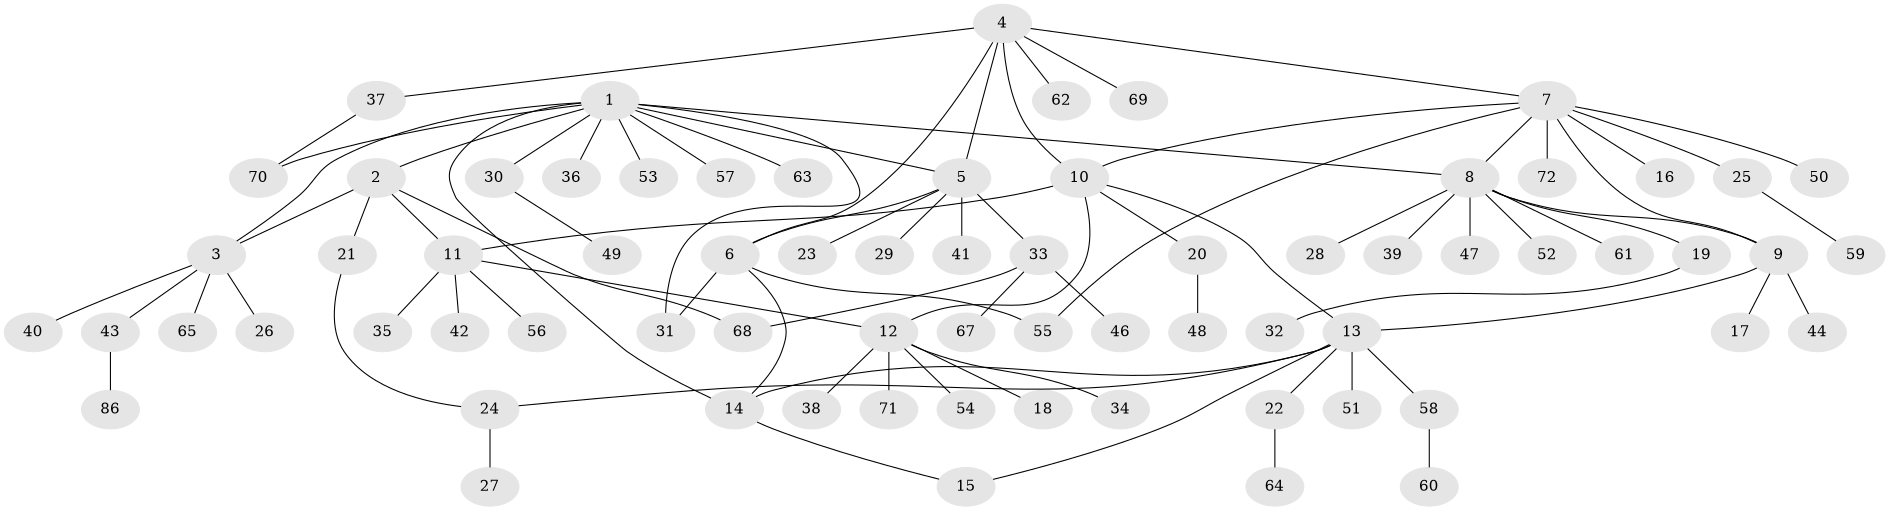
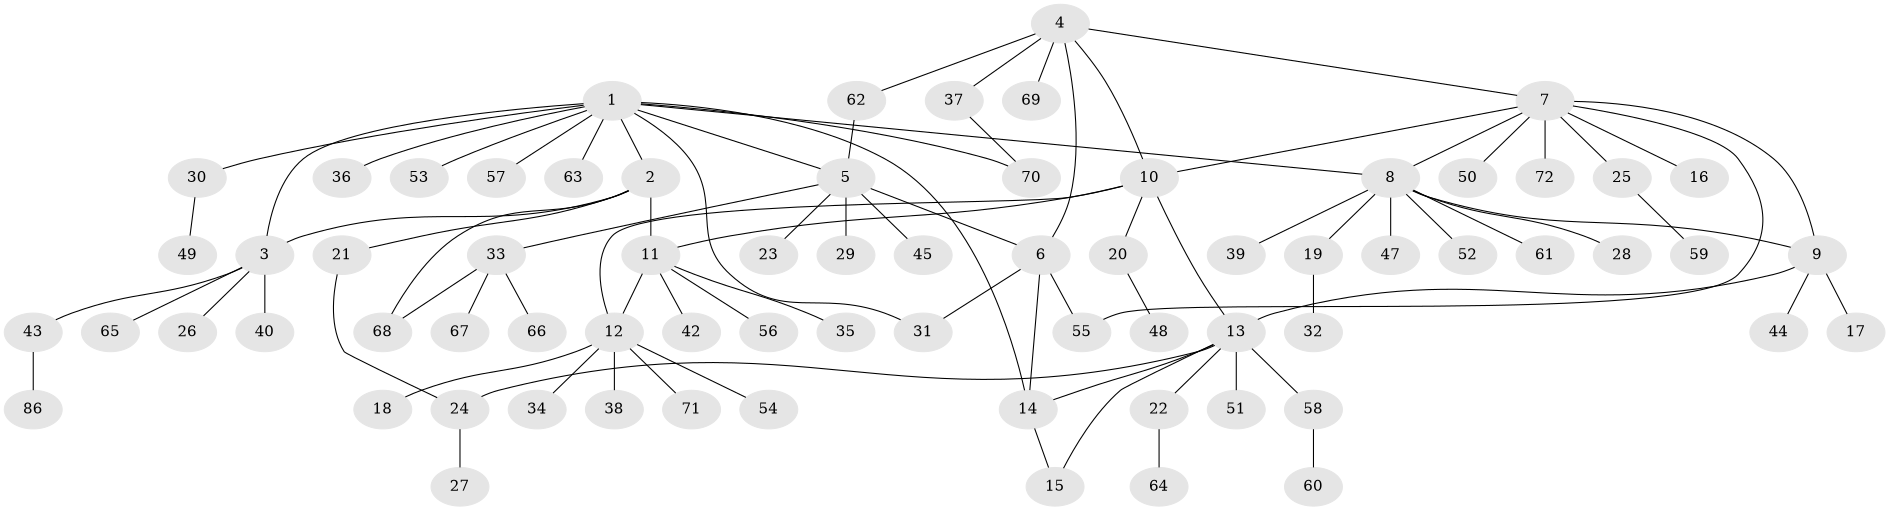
edge "4" -- "5": now "62" -- "5"
node "41": label "41" -> "45"
node "46": label "46" -> "66"
